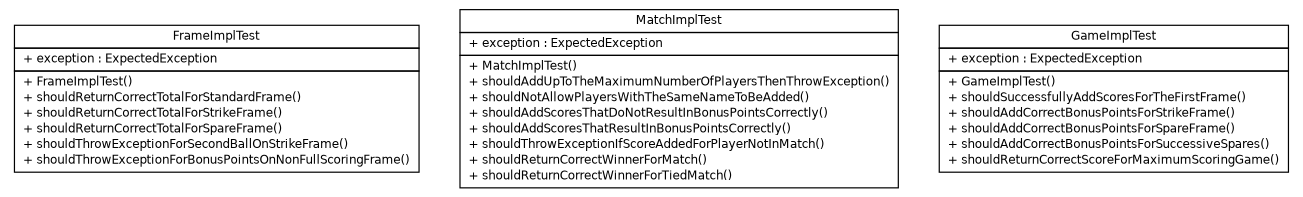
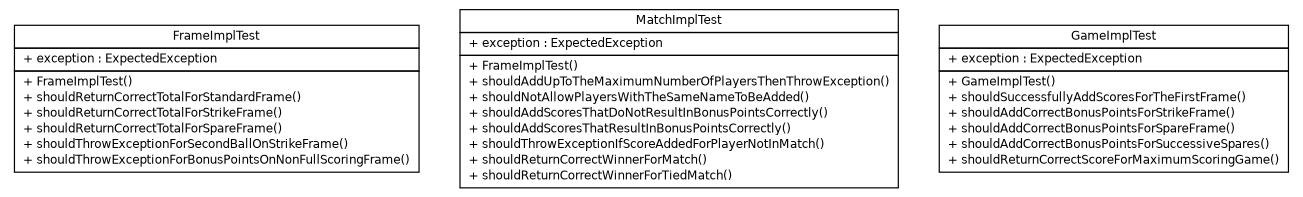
node "MatchImplTest": text "+ MatchImplTest()" -> "+ FrameImplTest()"
